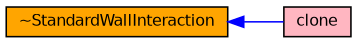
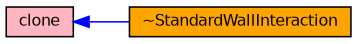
edge "clone" -> "~StandardWallInteraction": reversed
